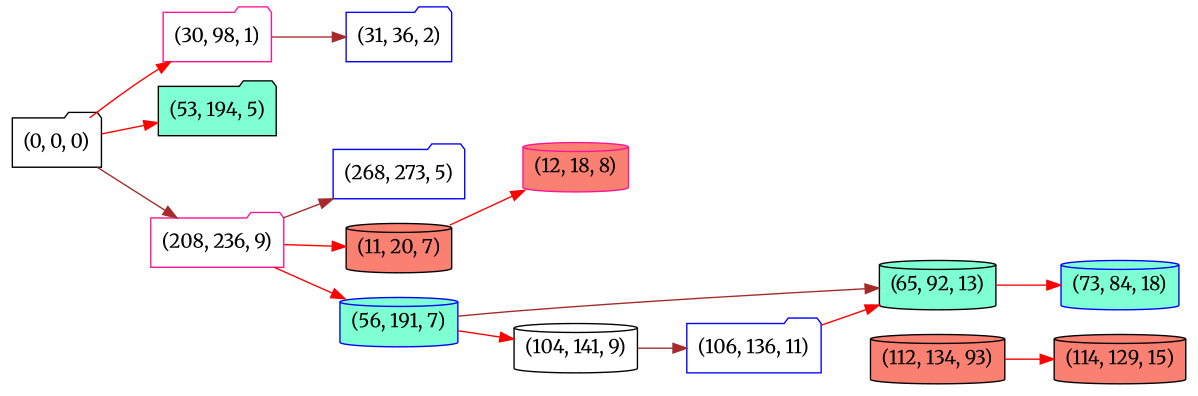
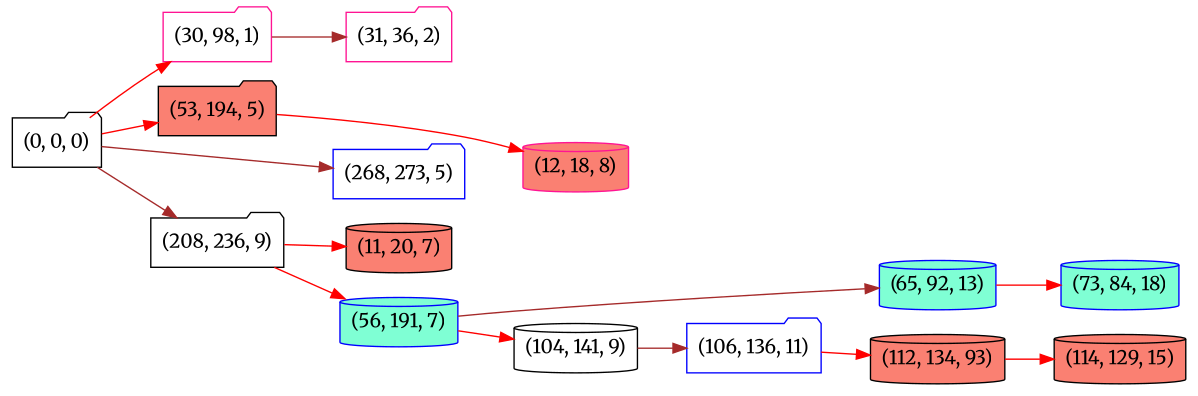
node "(31, 36, 2)": color blue -> deeppink
node "(53, 194, 5)": fillcolor aquamarine -> salmon
edge "(208, 236, 9)" -> "(268, 273, 5)": now "(0, 0, 0)" -> "(268, 273, 5)"
edge "(11, 20, 7)" -> "(12, 18, 8)": now "(53, 194, 5)" -> "(12, 18, 8)"
node "(208, 236, 9)": color deeppink -> black
node "(65, 92, 13)": color black -> blue
edge "(106, 136, 11)" -> "(65, 92, 13)": now "(106, 136, 11)" -> "(112, 134, 93)"
